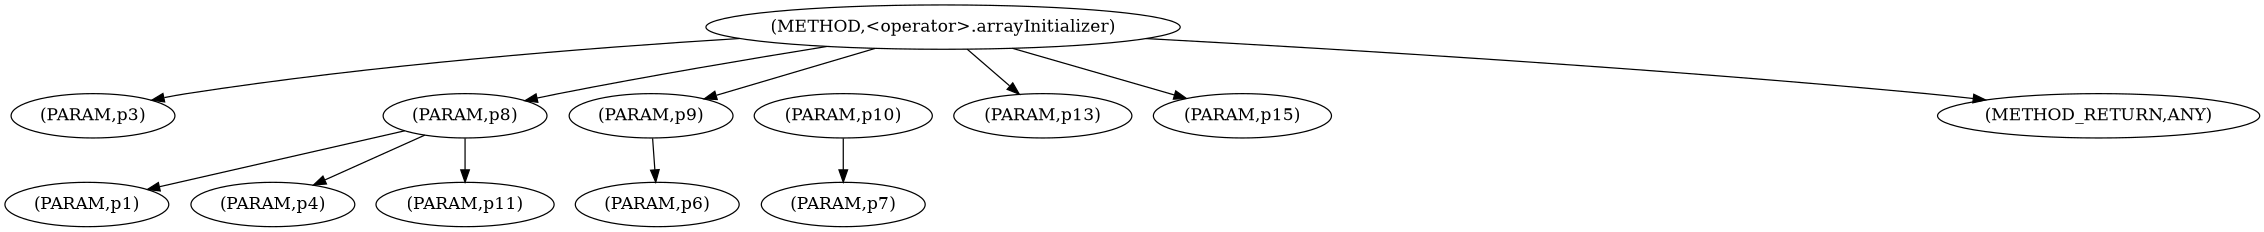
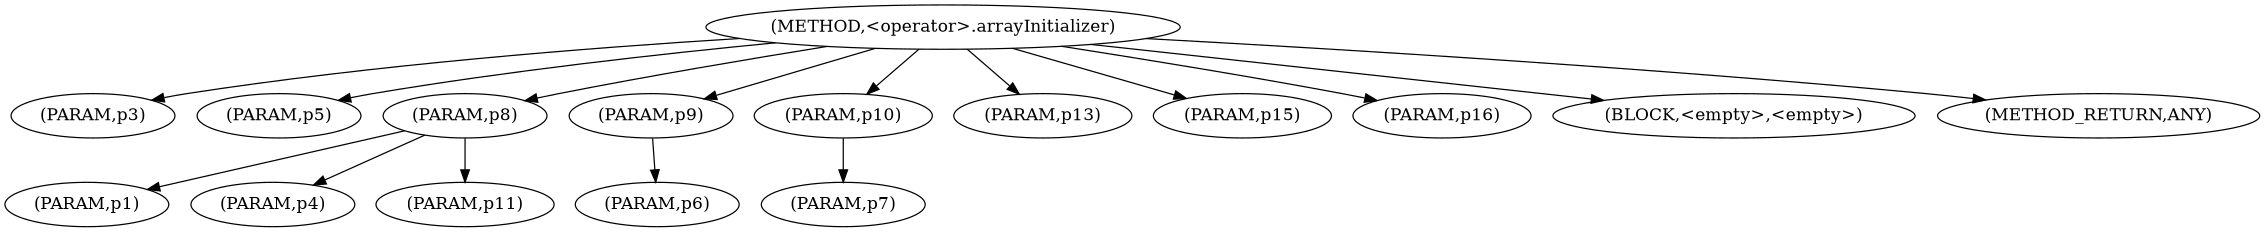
edge "(METHOD,<operator>.arrayInitializer)" -> "(PARAM,p10)": added
node "(PARAM,p5)": added
node "(PARAM,p16)": added
node "(BLOCK,<empty>,<empty>)": added
